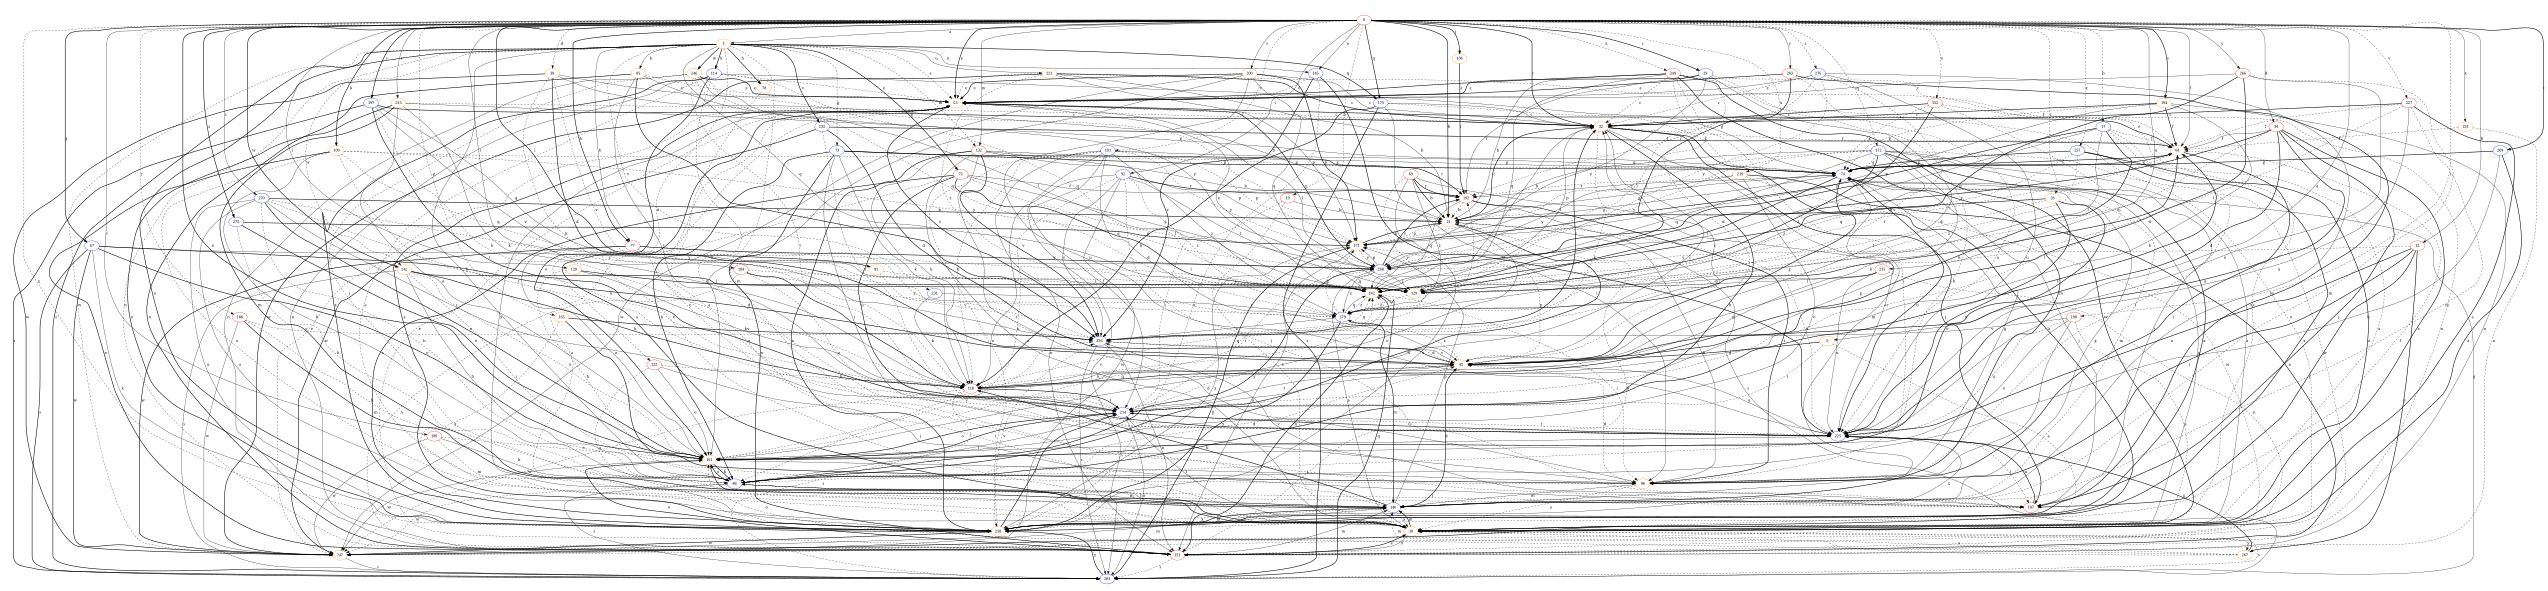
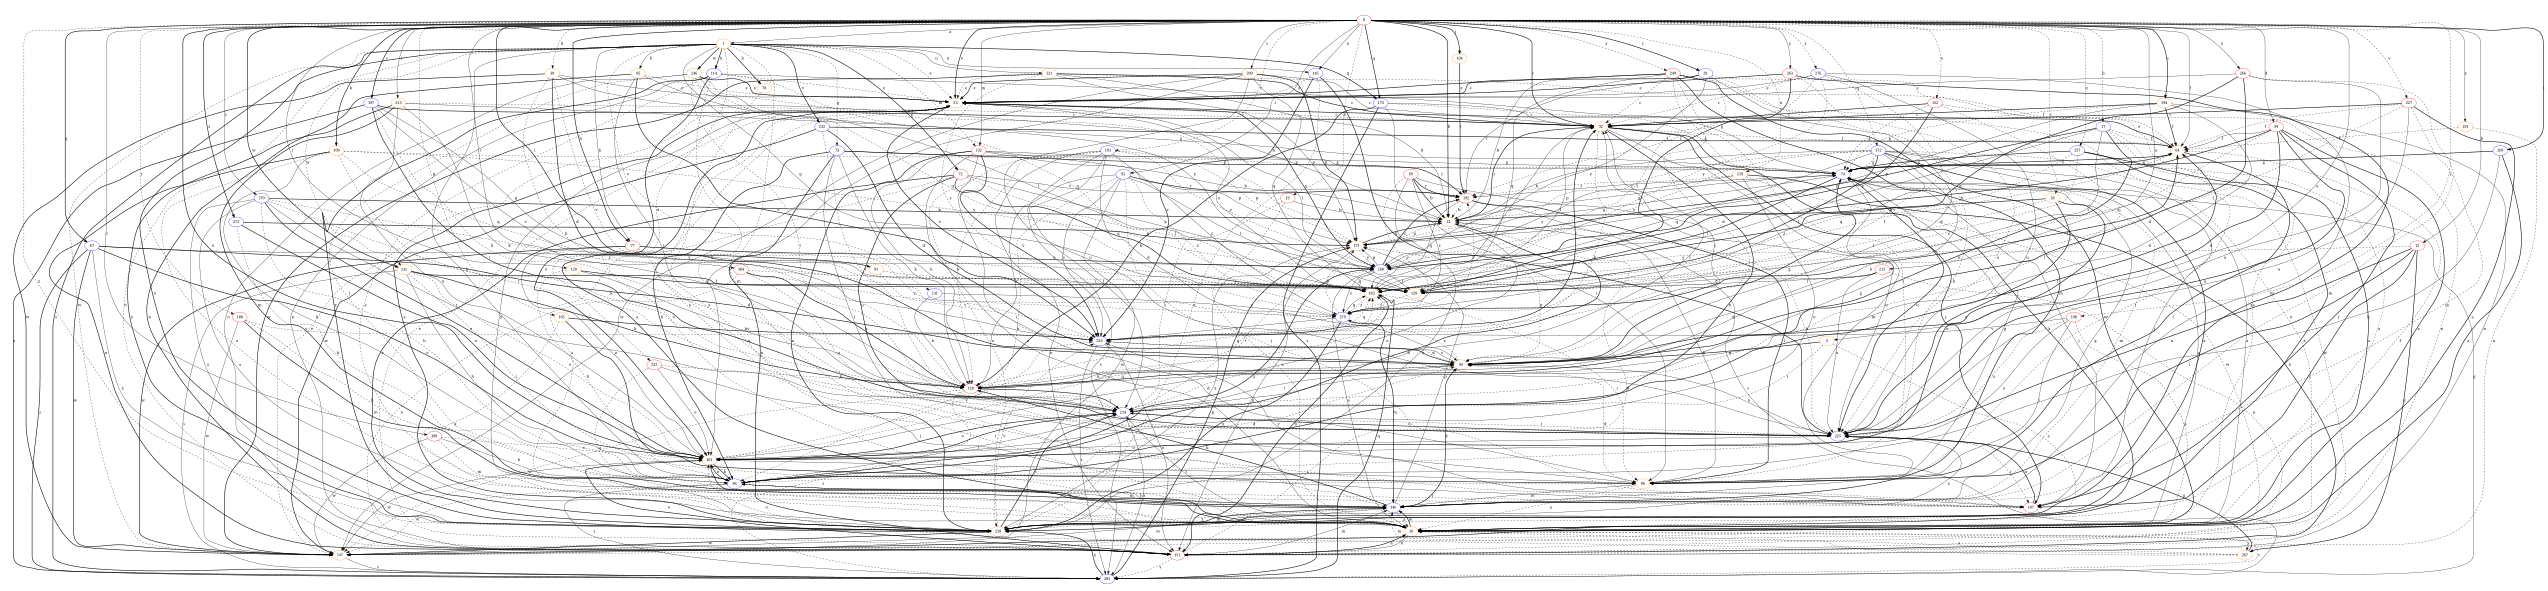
edge "191" -> "74": removed, label "g"
edge "73" -> "74": style bold -> solid
edge "34" -> "268": label "y" -> "b"
